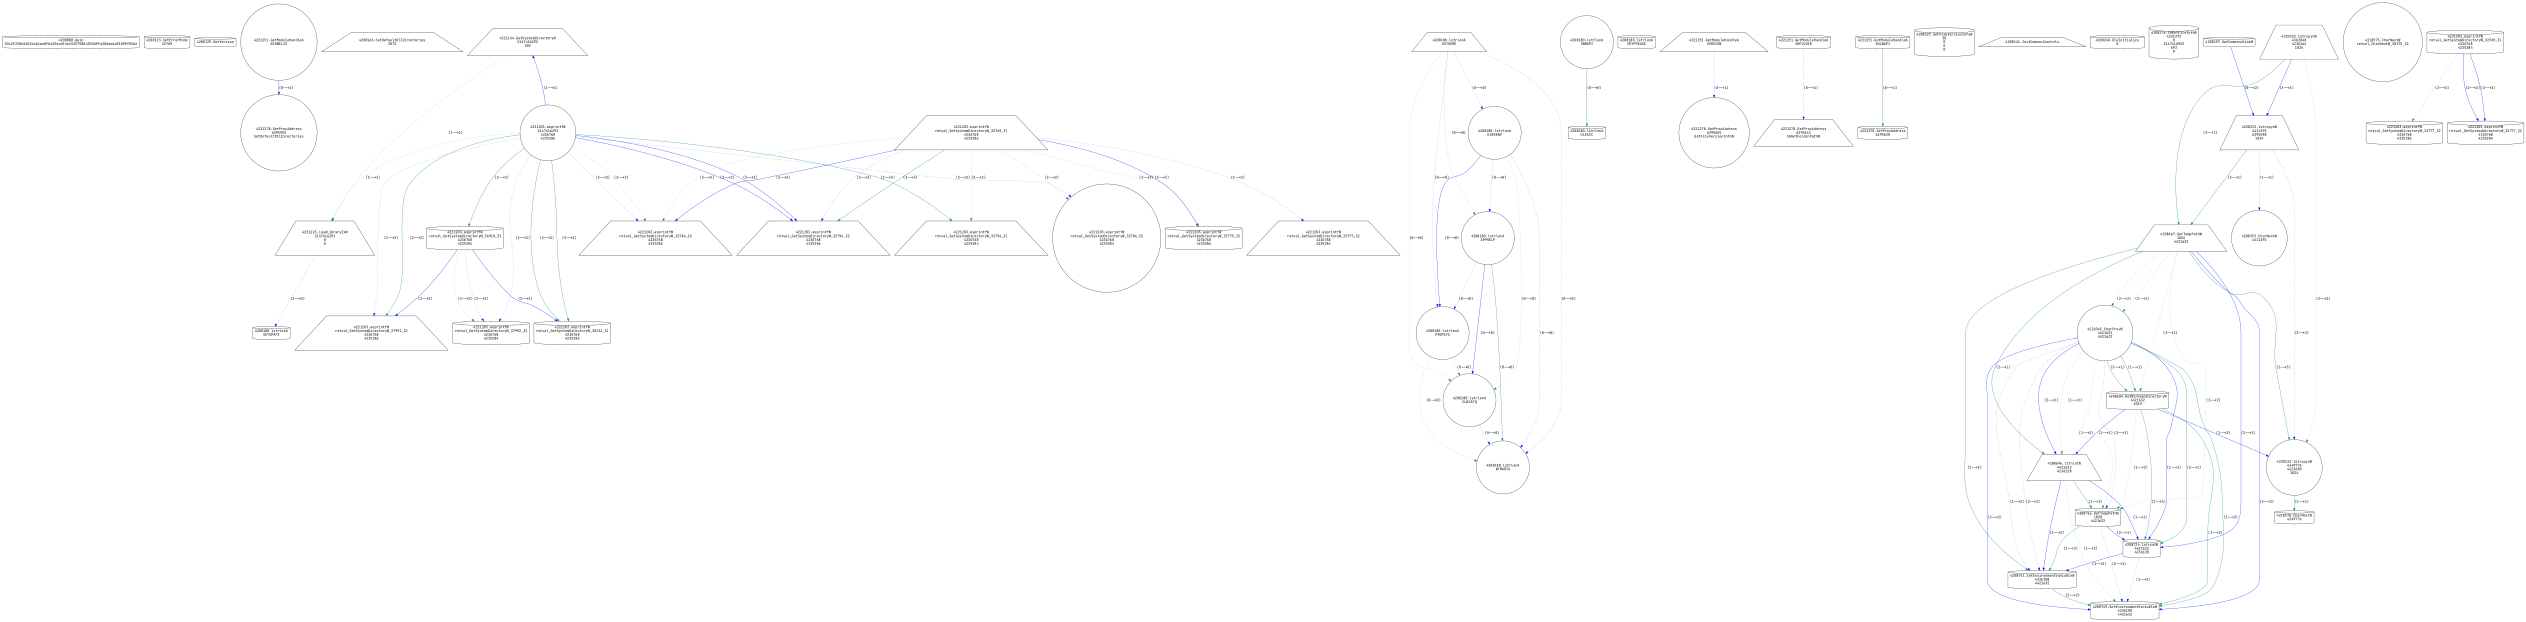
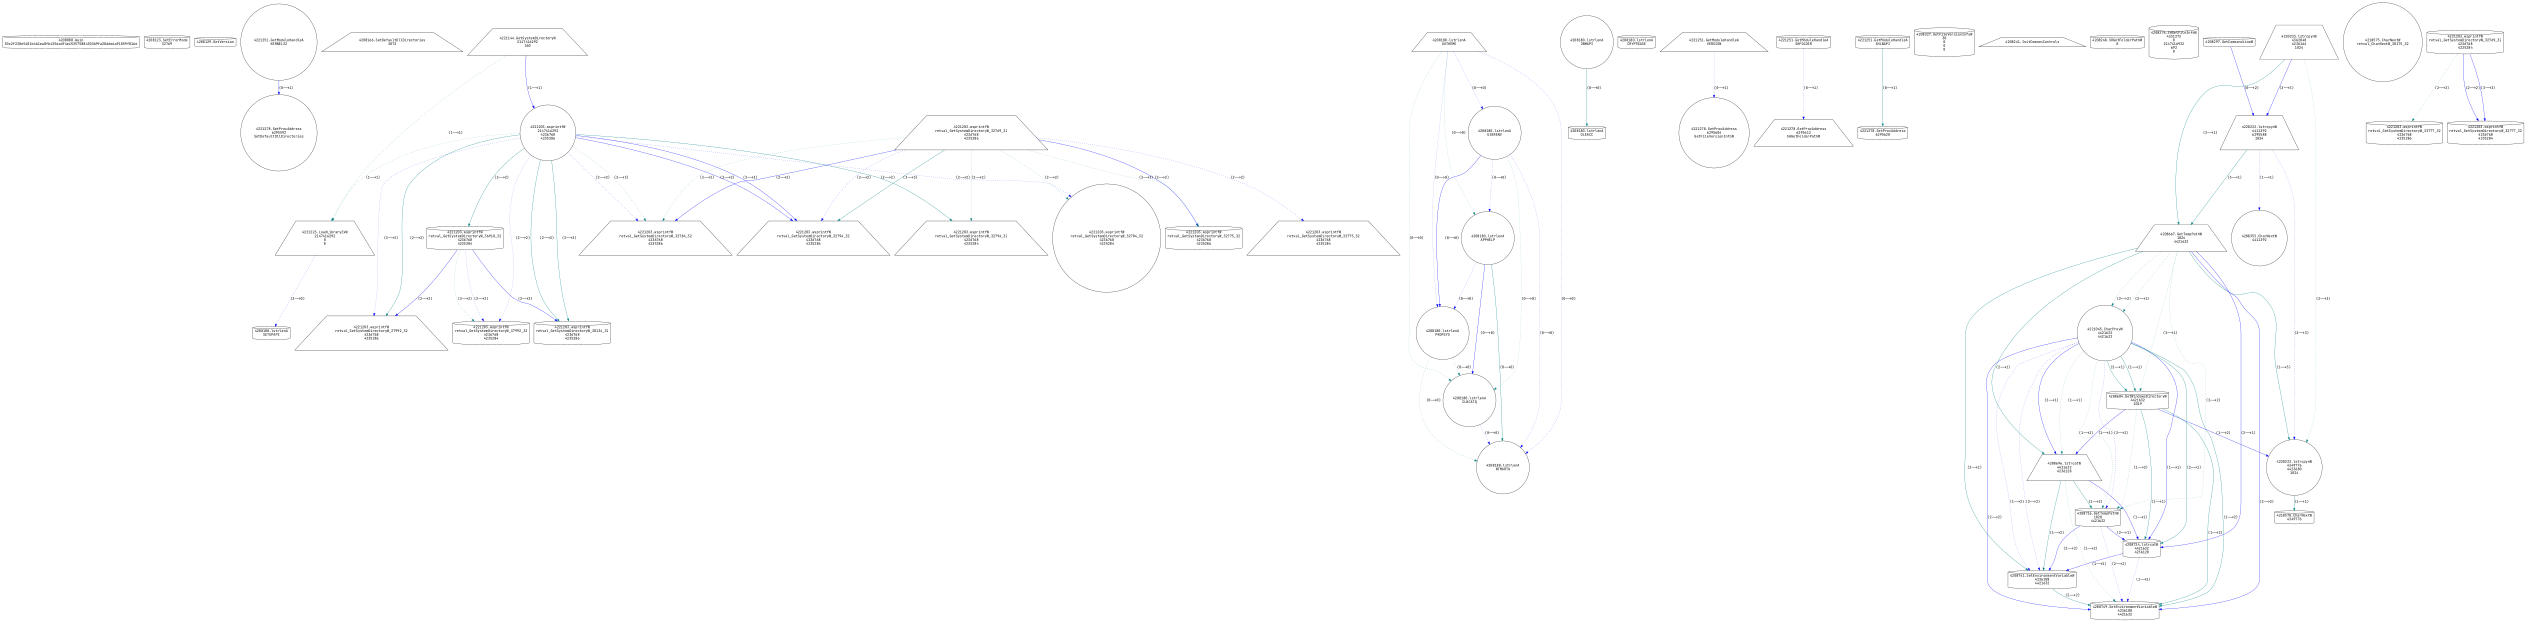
node "4208248.OleInitialize 0": label "4208248.OleInitialize 0" -> "4208248.SHGetFolderPathW 0"
edge "4221203.wsprintfW 2147416292 4236768 4235286" -> "4221144.GetSystemDirectoryW 2147416292 260": reversed
edge "4208696.lstrcatW 4421632 4236128" -> "4208741.SetEnvironmentVariableW 4236108 4421632": color blue -> teal
edge "4208716.GetTempPathW 1020 4421632" -> "4208741.SetEnvironmentVariableW 4236108 4421632": color teal -> blue
